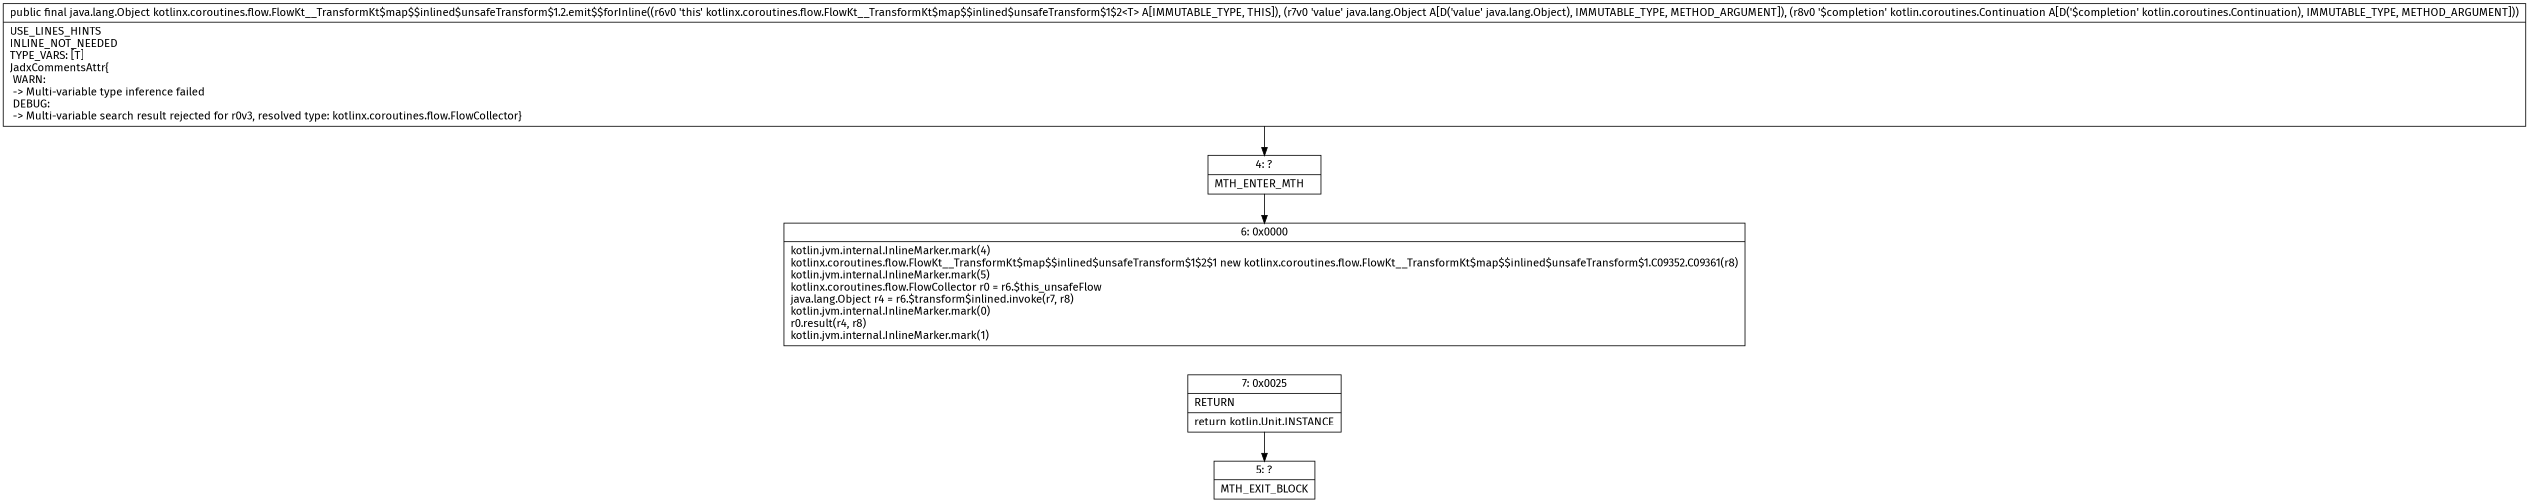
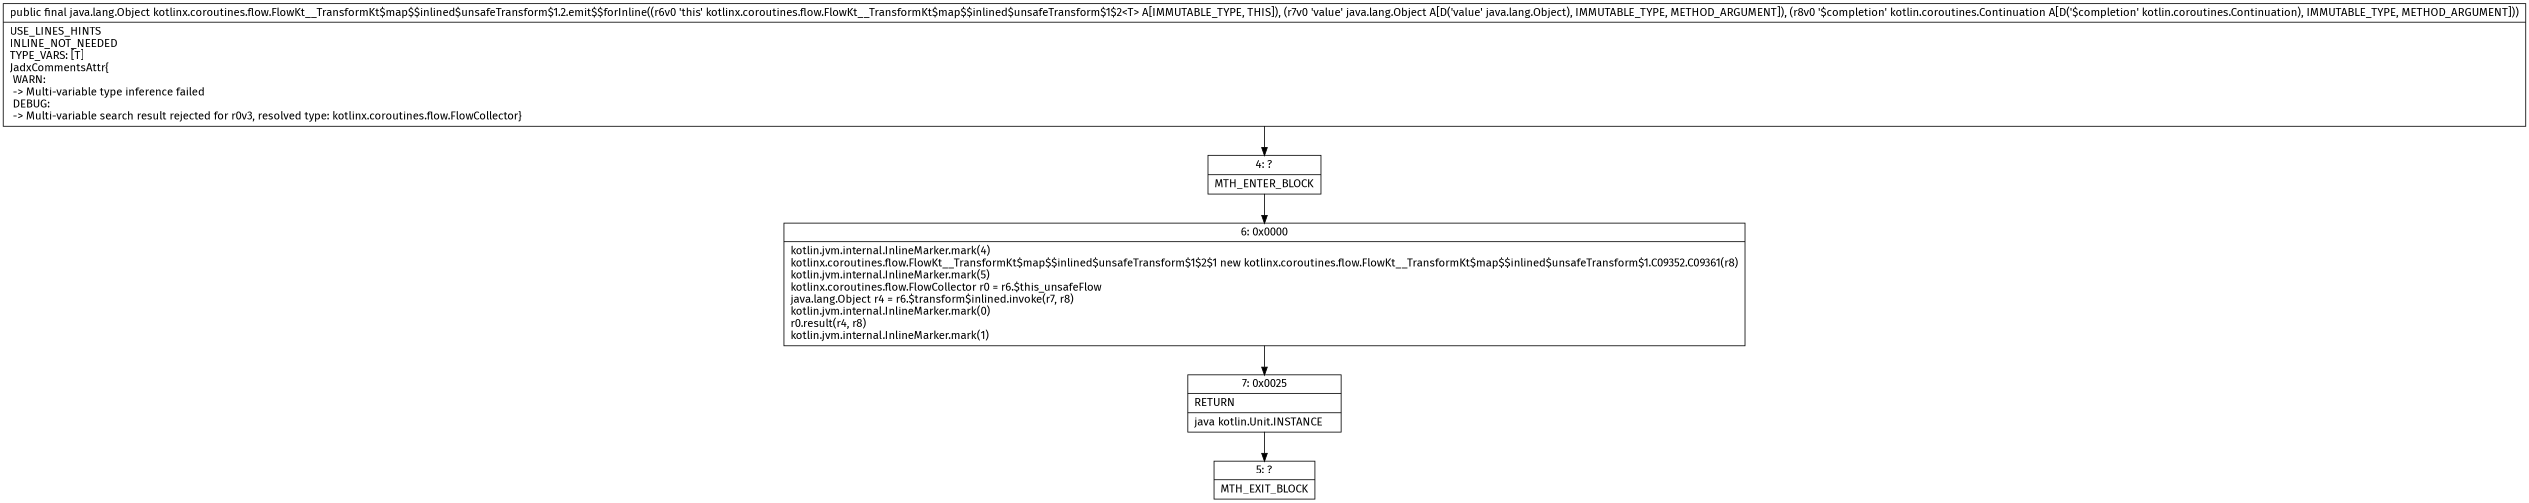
node "4: ?": text "MTH_ENTER_MTH" -> "MTH_ENTER_BLOCK"
edge "6: 0x0000" -> "7: 0x0025": added
node "7: 0x0025": text "return kotlin.Unit.INSTANCE" -> "java kotlin.Unit.INSTANCE"
